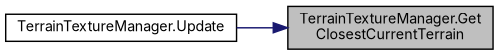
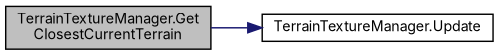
edge "TerrainTextureManager.Update" -> "TerrainTextureManager.Get ClosestCurrentTerrain": reversed
